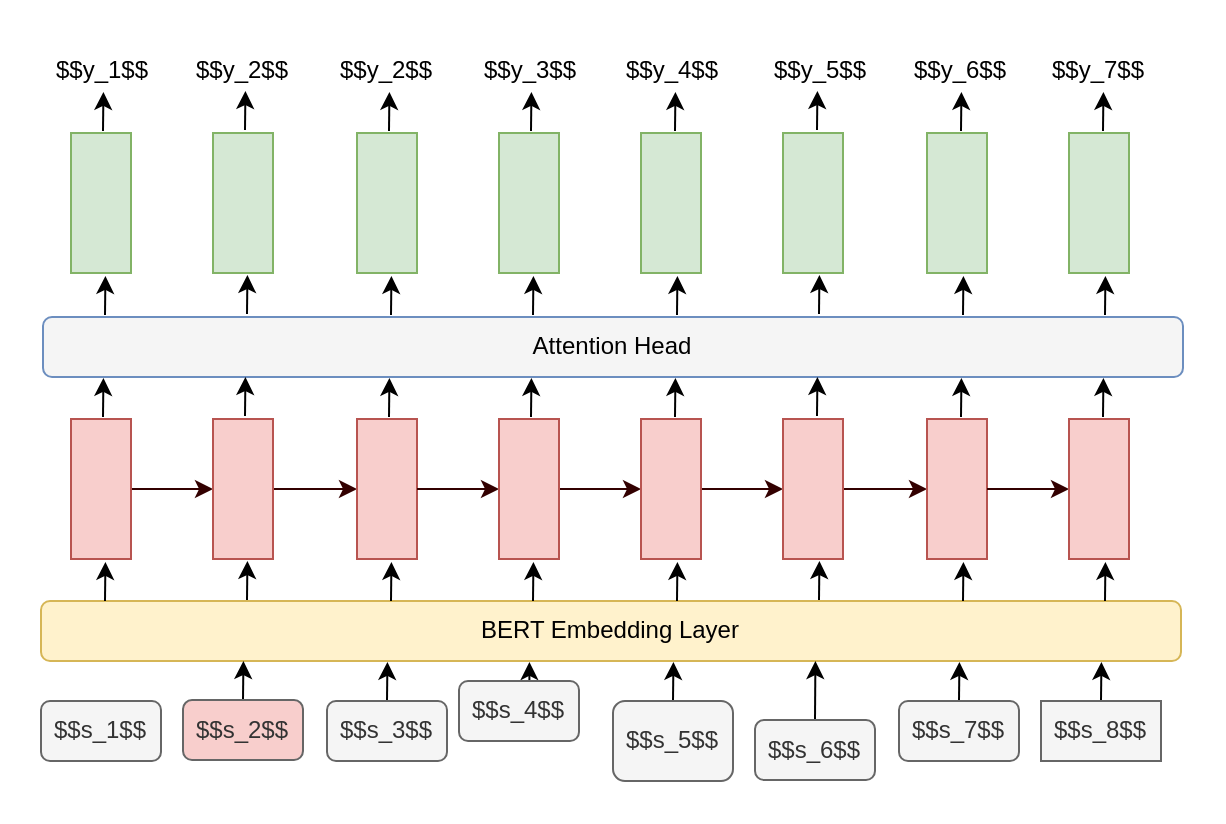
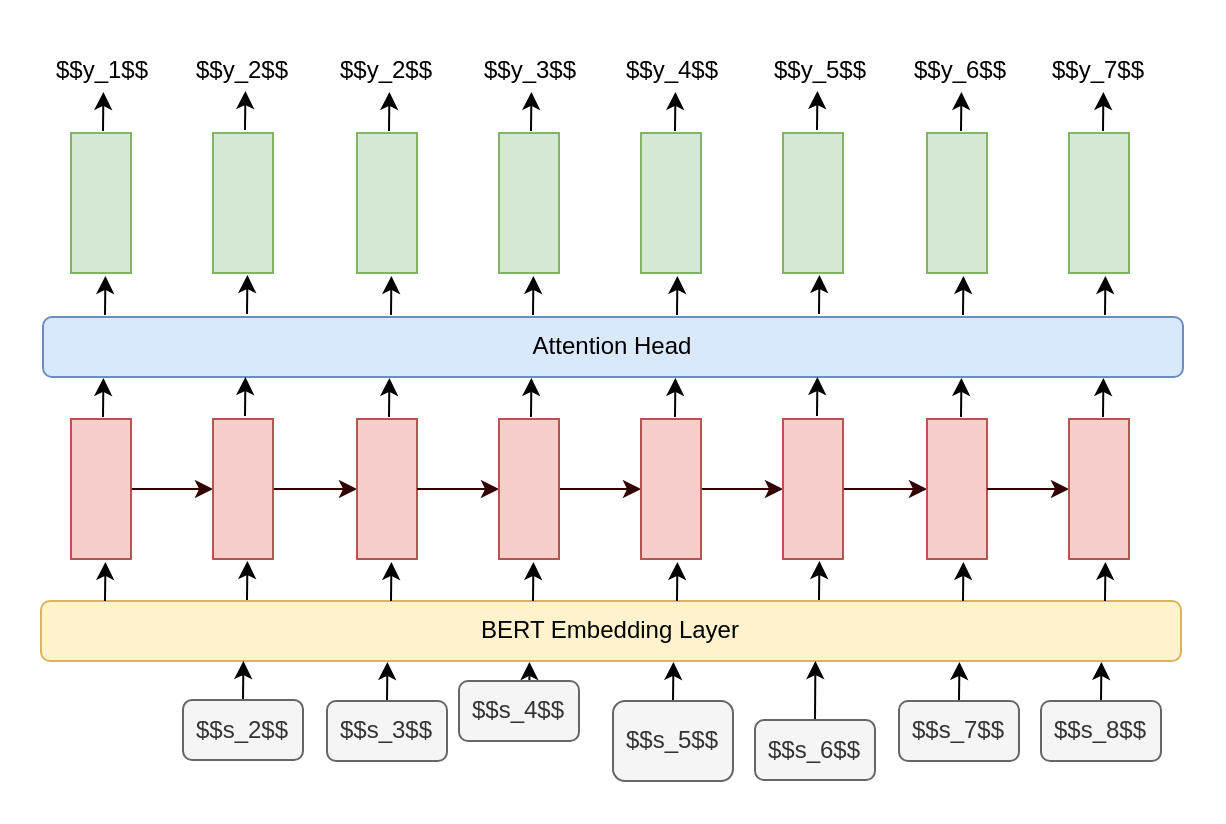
node "Attention Head": fillcolor #f5f5f5 -> #dae8fc
node "$$s_2$$": fillcolor #f8cecc -> #f5f5f5
node "$$s_1$$": removed
node "$$s_8$$": shape rectangle -> rounded rectangle
